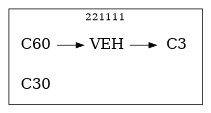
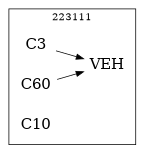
cluster "221111": label "221111" -> "223111"
edge "VEH" -> "C3": reversed
node "C30": label "C30" -> "C10"
